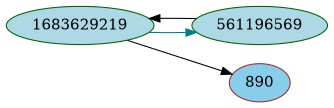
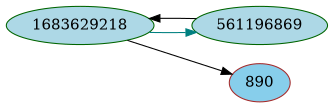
node "1683629219": label "1683629219" -> "1683629218"
node "561196569": label "561196569" -> "561196869"
